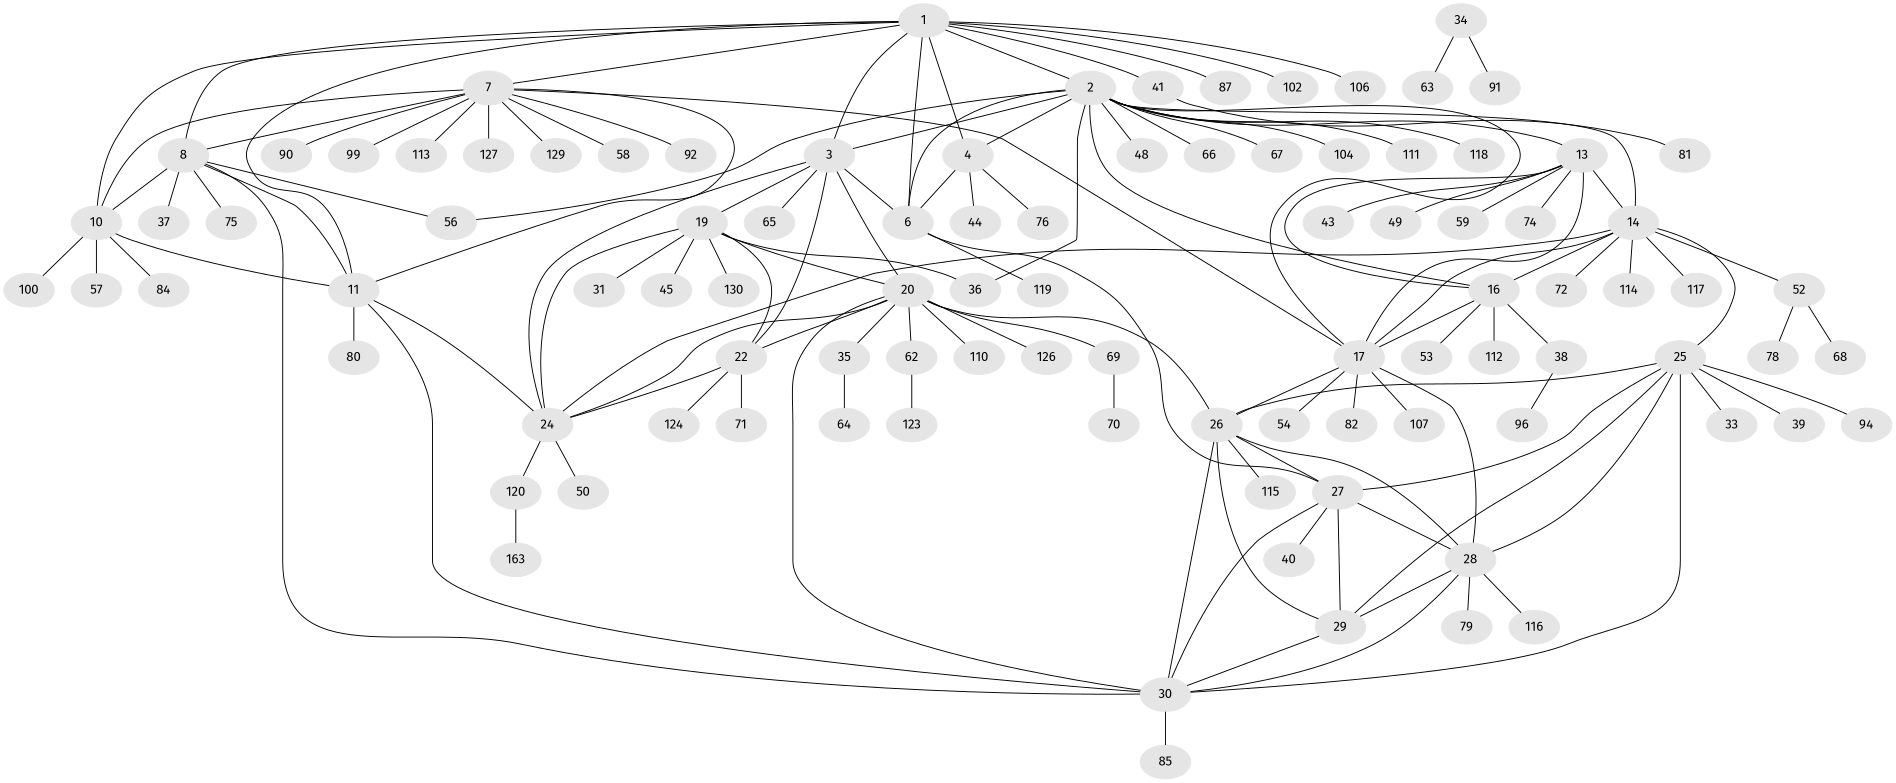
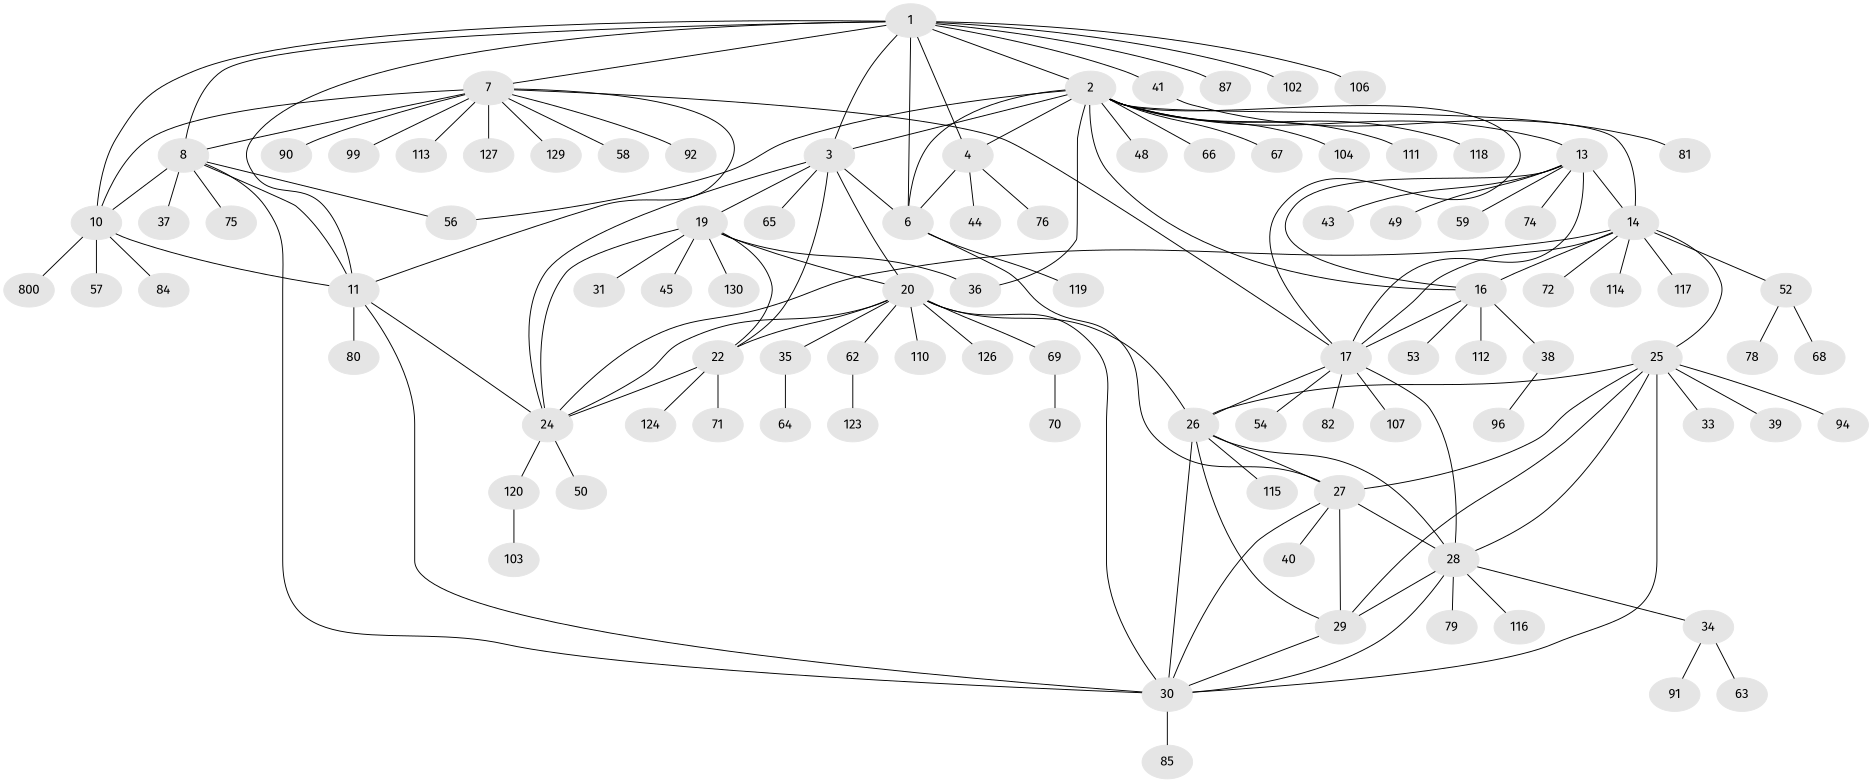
node "100": label "100" -> "800"
node "163": label "163" -> "103"
edge "28" -- "34": added
